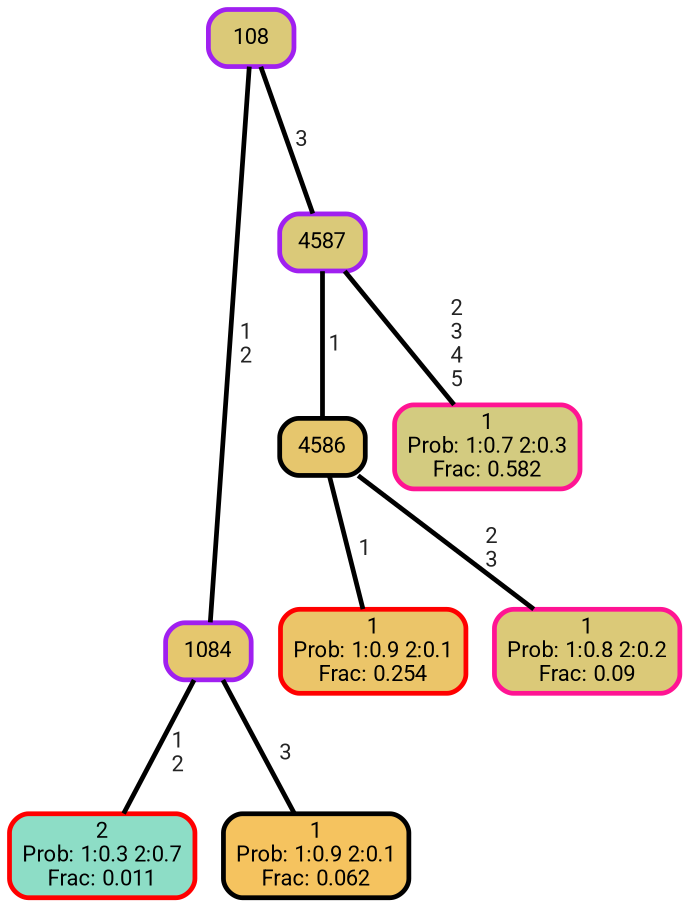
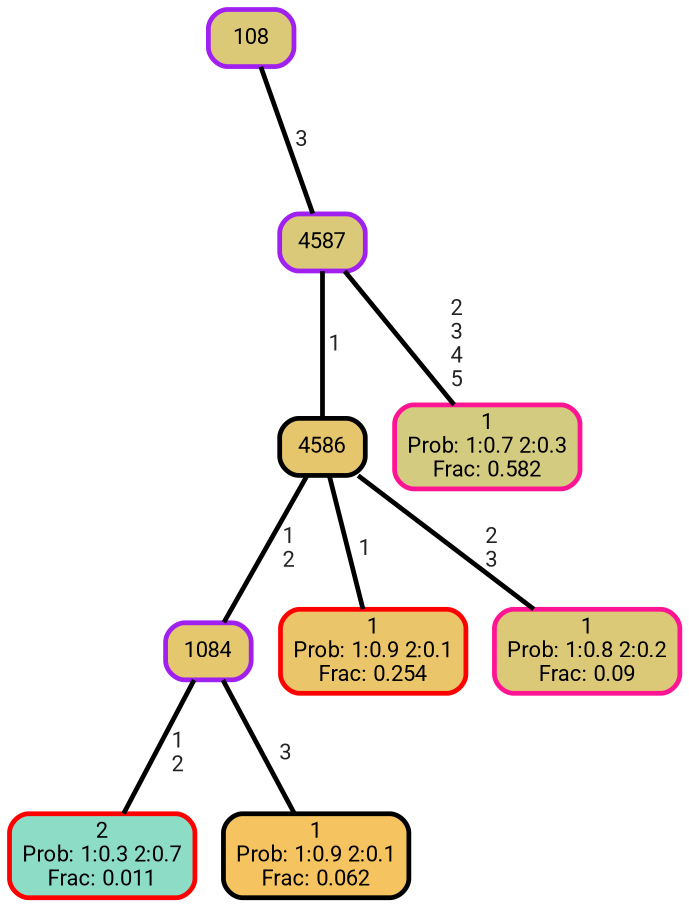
edge "108" -- "1084": now "4586" -- "1084"
